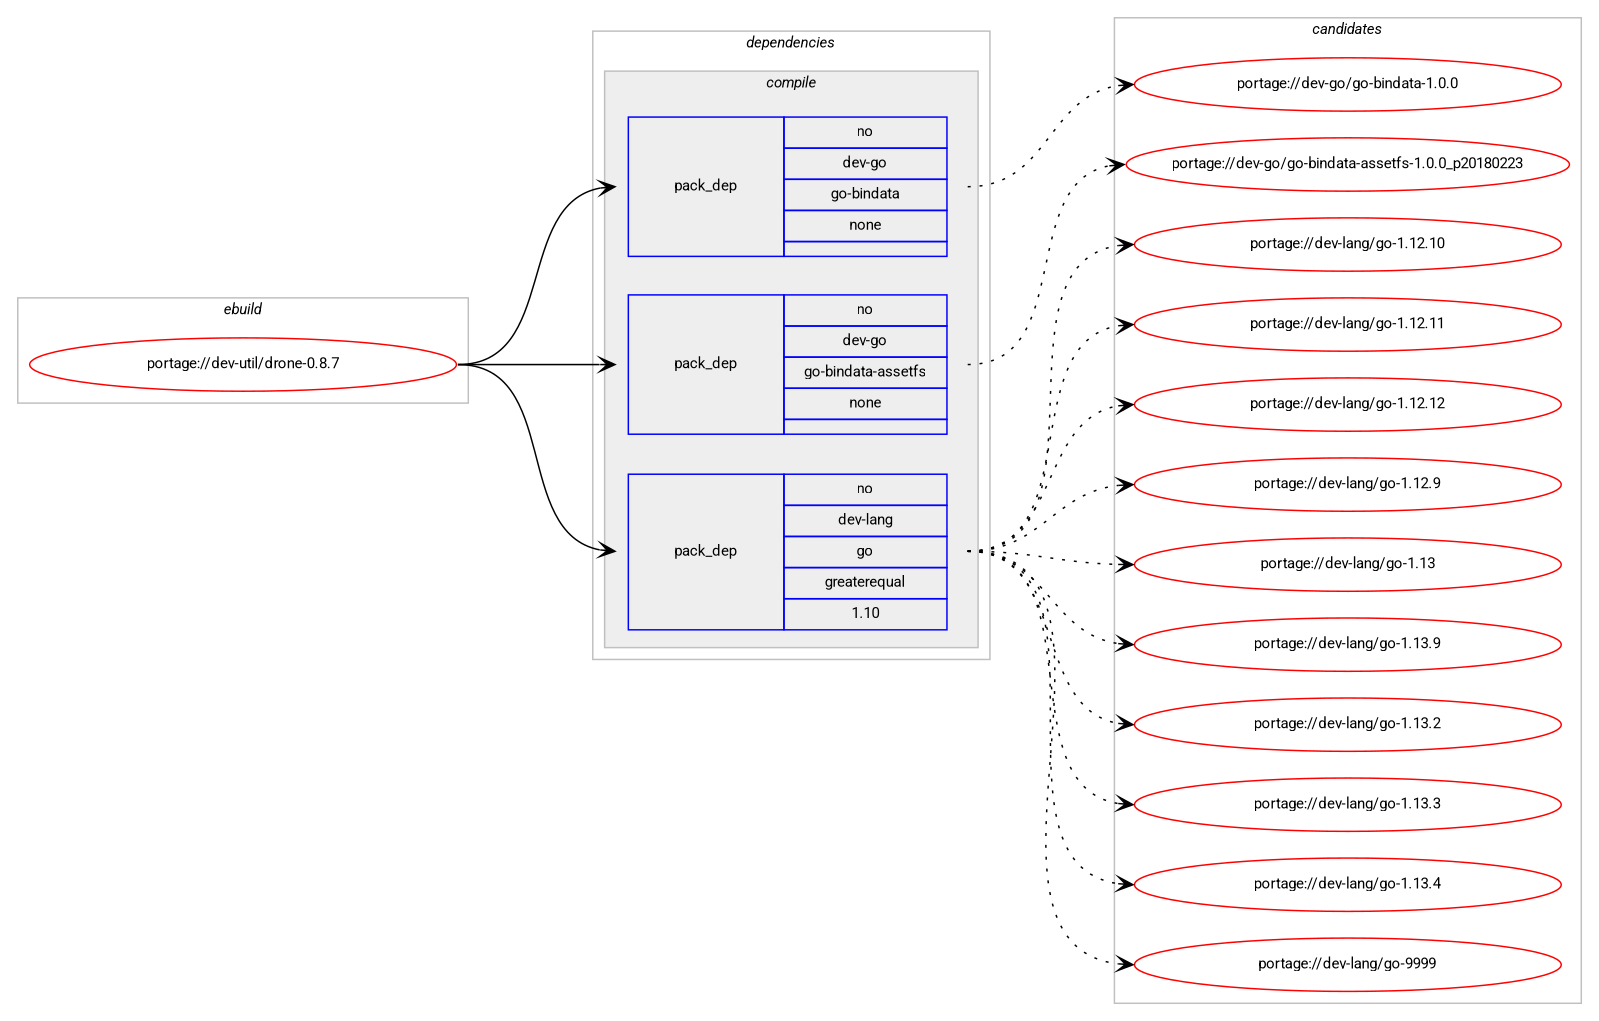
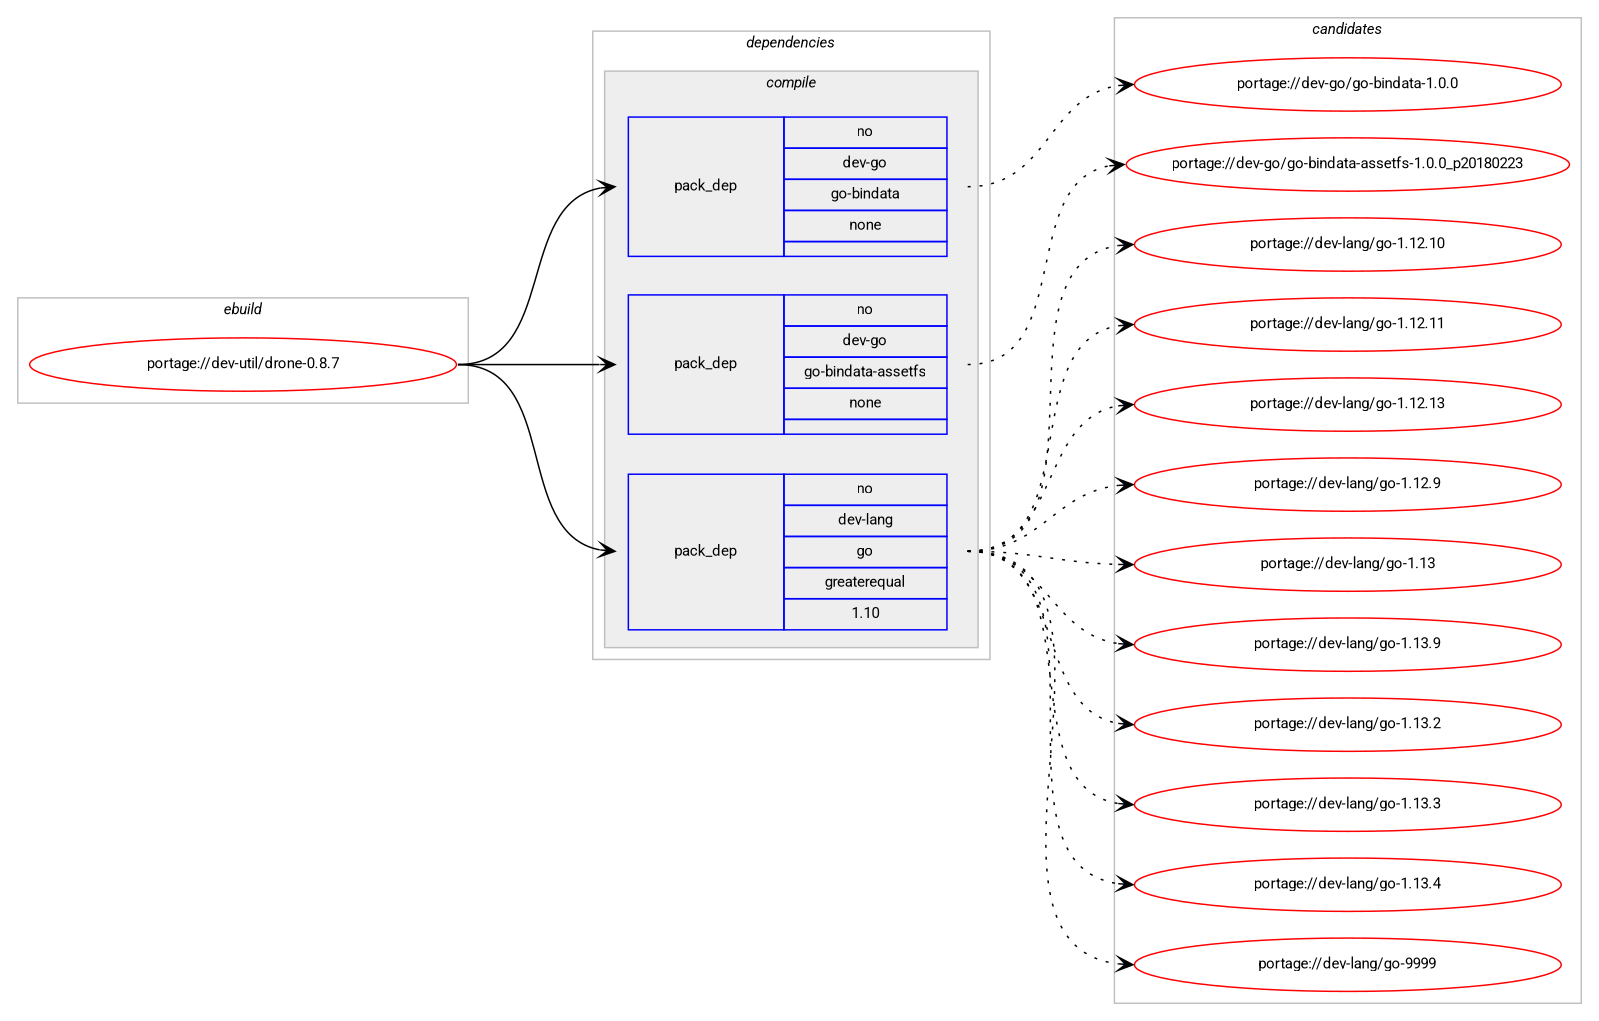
node "portage://dev-lang/go-1.12.12": label "portage://dev-lang/go-1.12.12" -> "portage://dev-lang/go-1.12.13"
